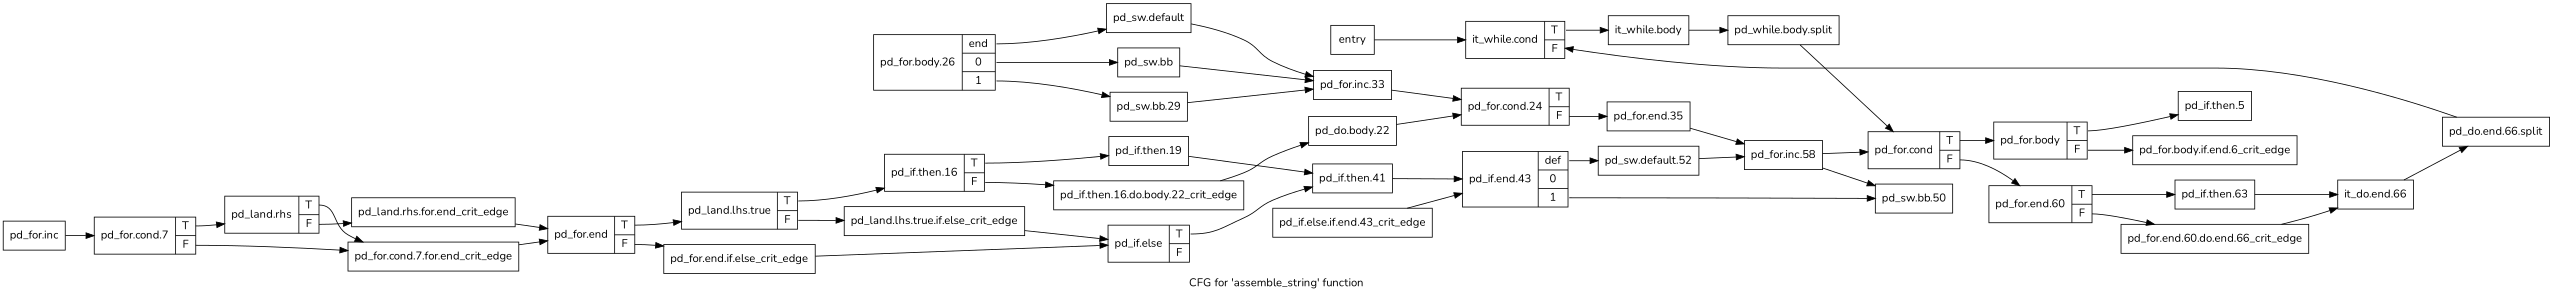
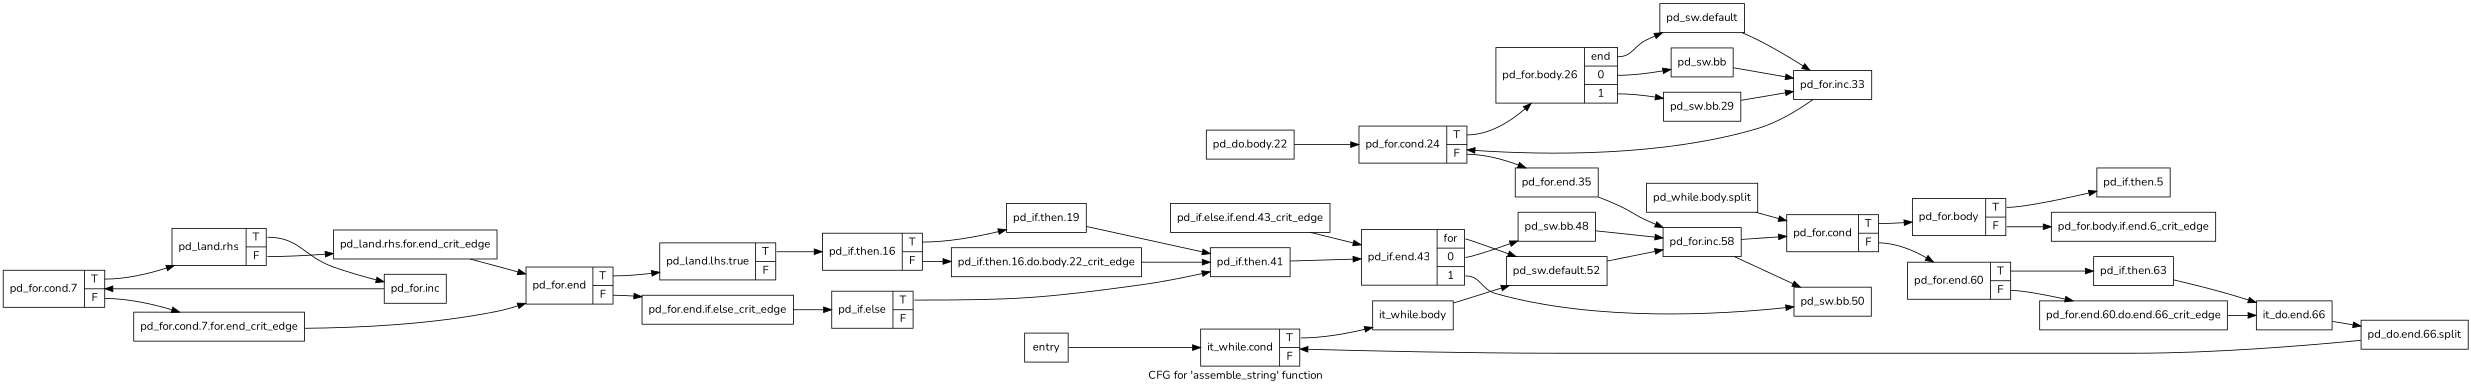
edge "it_while.body" -> "pd_while.body.split": now "it_while.body" -> "pd_sw.default.52"
edge "pd_for.cond.24" -> "pd_for.body.26": added
node "pd_if.end.43": text "def" -> "for"
edge "pd_if.then.16.do.body.22_crit_edge" -> "pd_do.body.22": now "pd_if.then.16.do.body.22_crit_edge" -> "pd_if.then.41"
edge "pd_land.rhs" -> "pd_for.cond.7.for.end_crit_edge": now "pd_land.rhs" -> "pd_for.inc"
node "pd_land.lhs.true.if.else_crit_edge": removed
node "pd_sw.bb.48": added
